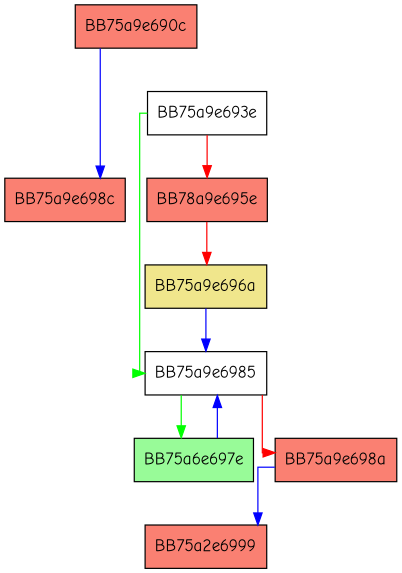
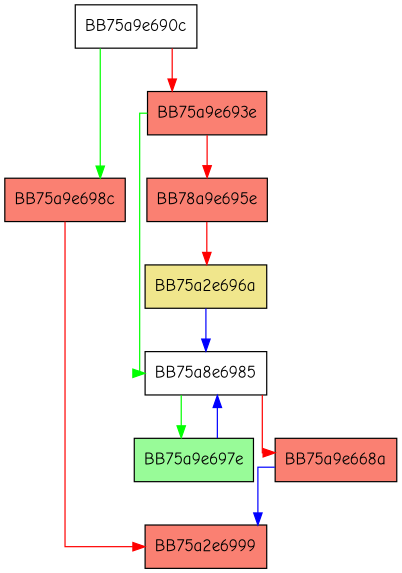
node "BB75a9e690c": fillcolor salmon -> white
edge "BB75a9e690c" -> "BB75a9e693e": added
edge "BB75a9e690c" -> "BB75a9e698c": color blue -> green
node "BB75a9e693e": fillcolor white -> salmon
node "BB75a9e696a": label "BB75a9e696a" -> "BB75a2e696a"
node "BB75a9e6985": label "BB75a9e6985" -> "BB75a8e6985"
edge "BB75a9e698c" -> "BB75a2e6999": added
node "BB75a6e697e": label "BB75a6e697e" -> "BB75a9e697e"
node "BB75a9e698a": label "BB75a9e698a" -> "BB75a9e668a"
